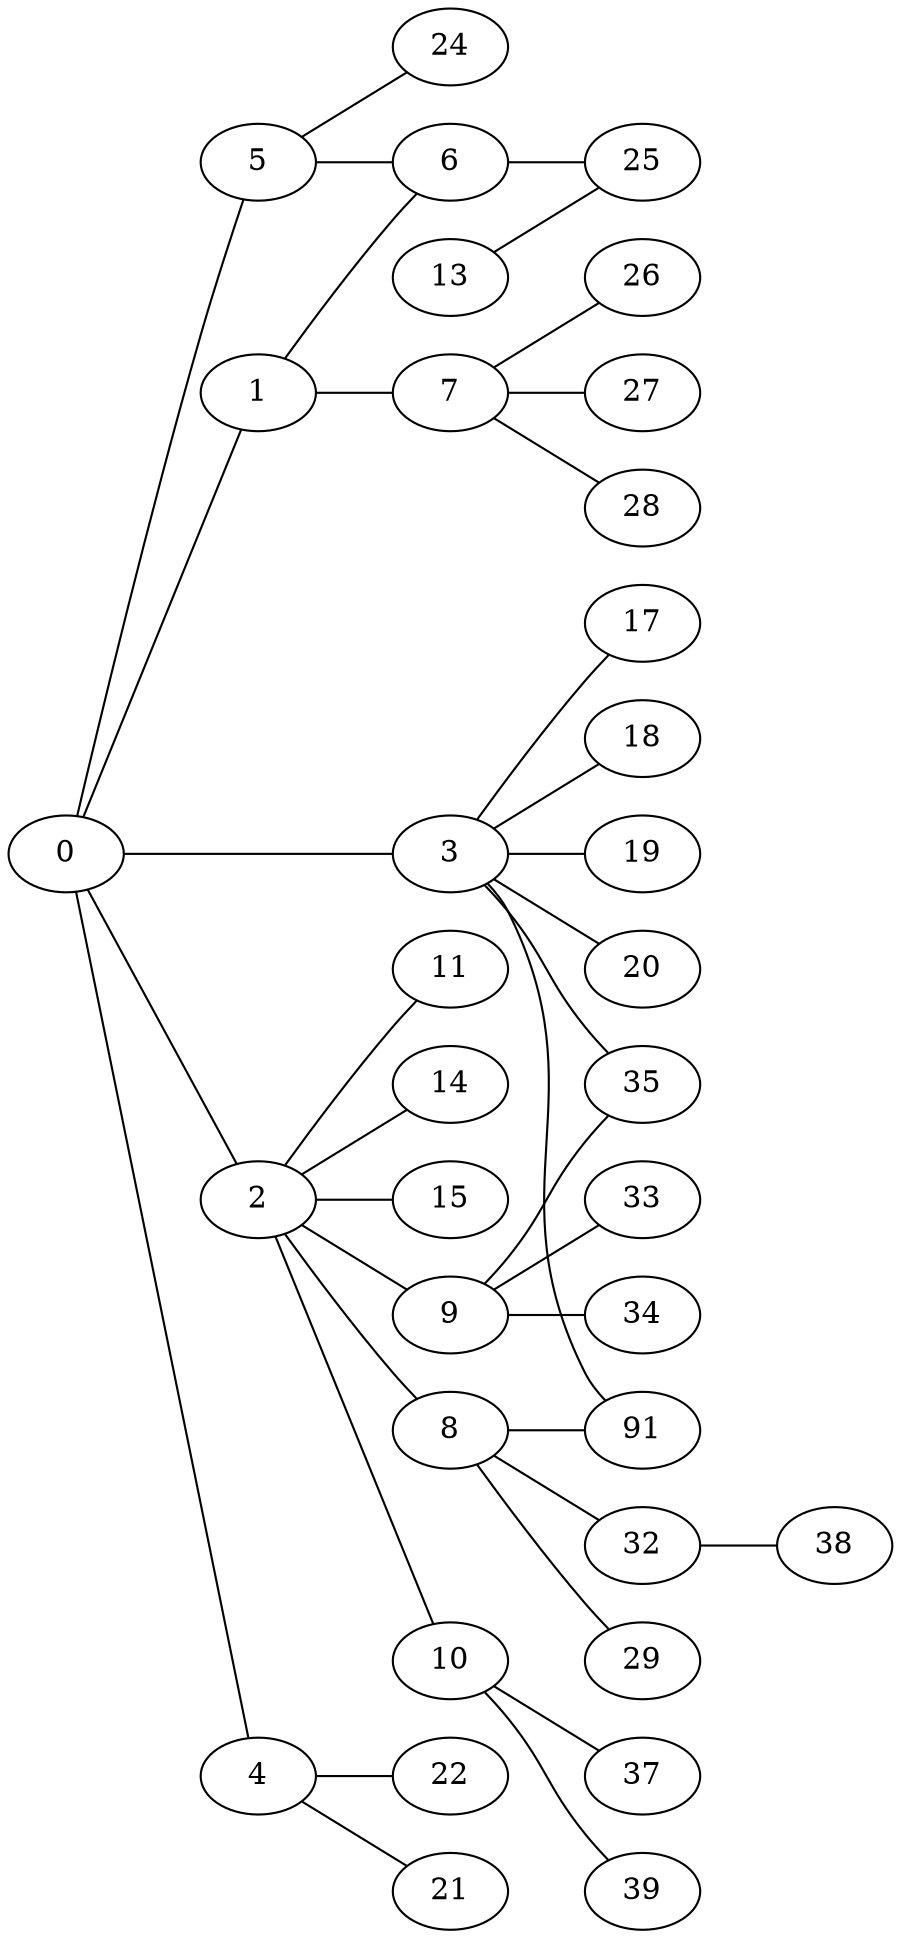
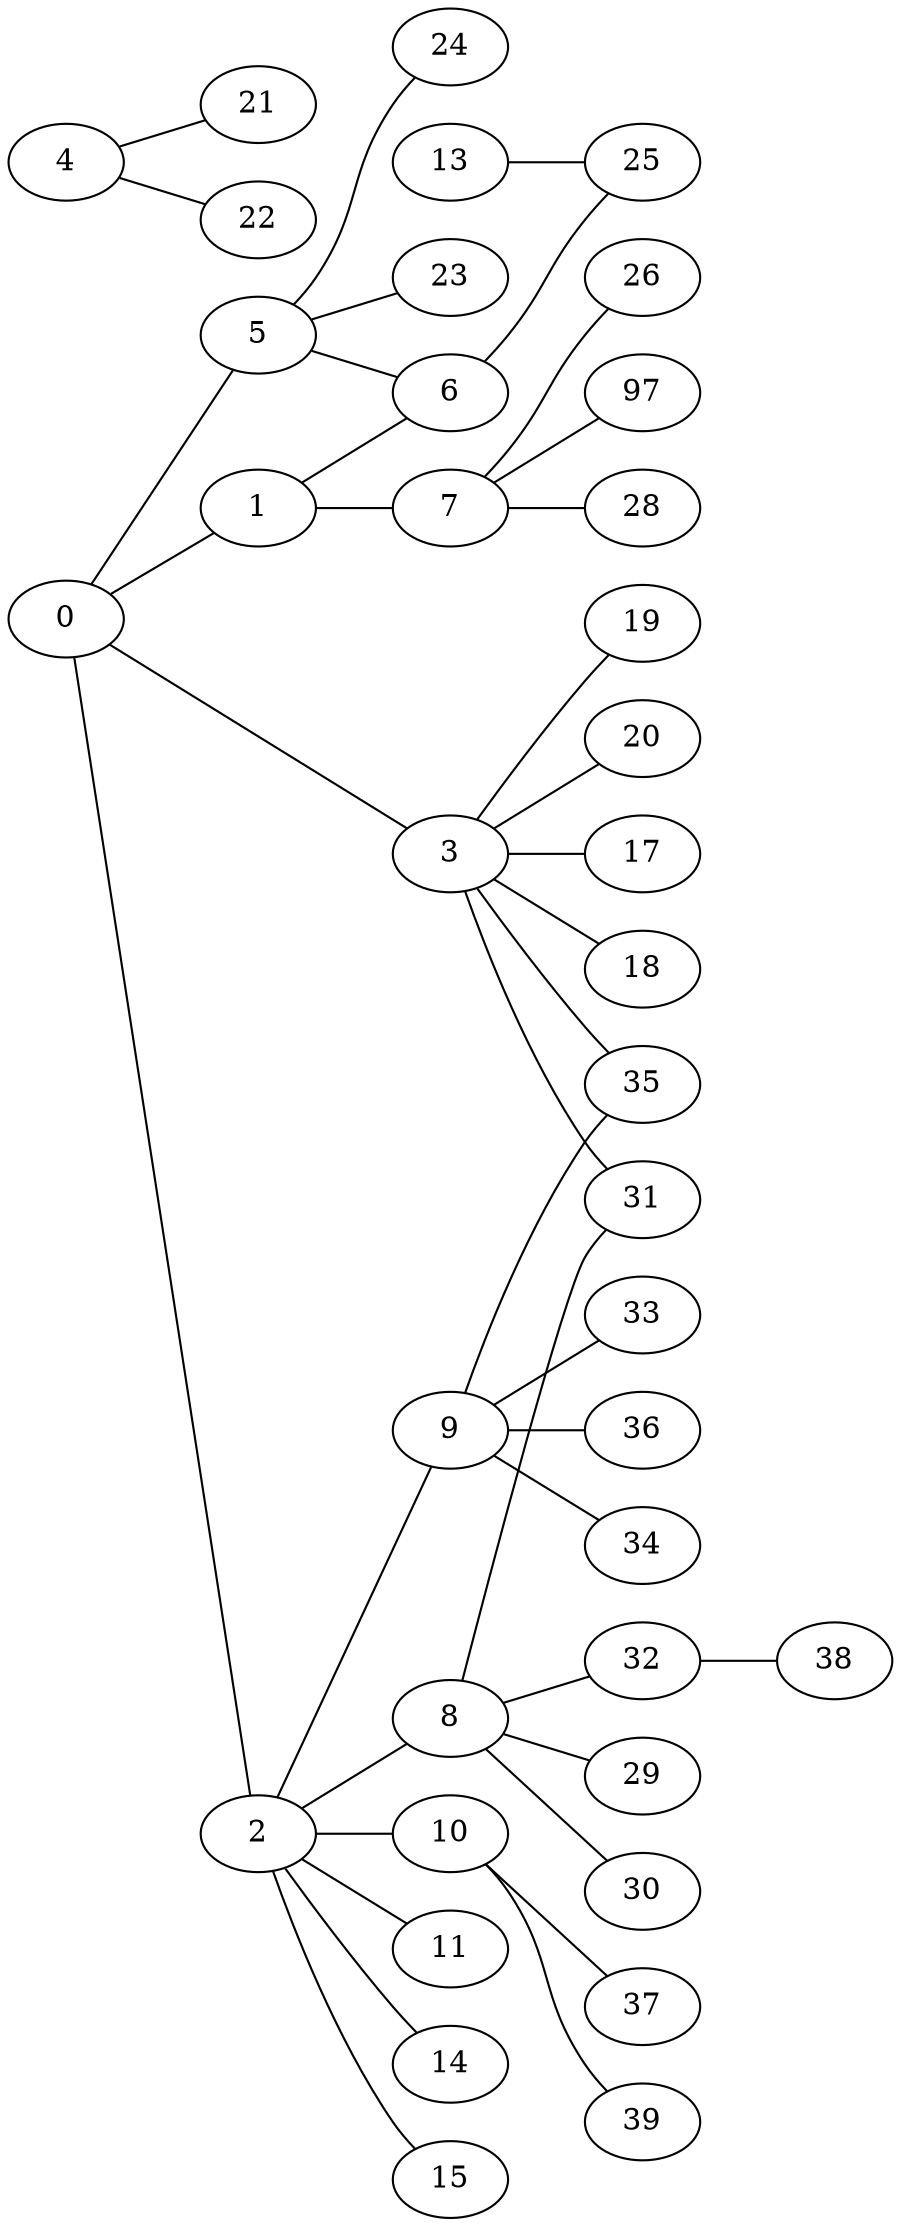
node "23": added
node "27": label "27" -> "97"
edge "0" -- "4": removed
node "36": added
node "91": label "91" -> "31"
node "30": added
